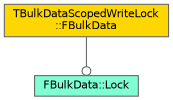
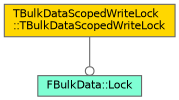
node "TBulkDataScopedWriteLock ::FBulkData": label "TBulkDataScopedWriteLock ::FBulkData" -> "TBulkDataScopedWriteLock ::TBulkDataScopedWriteLock"
